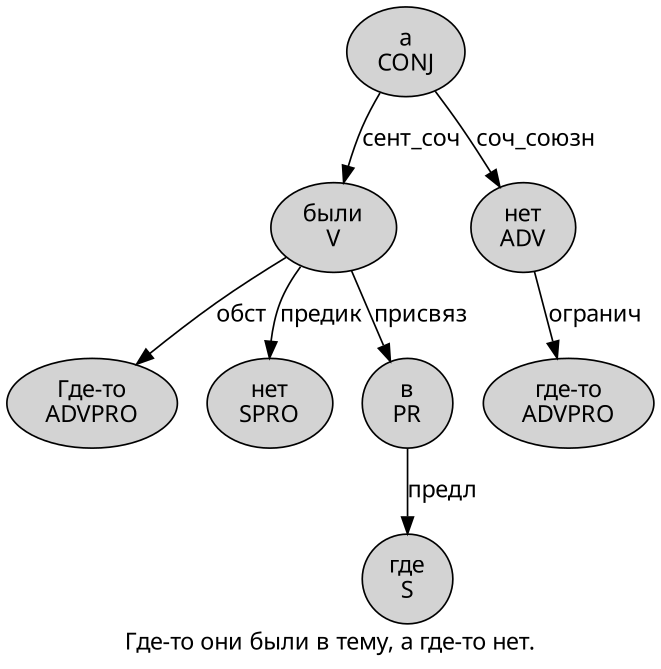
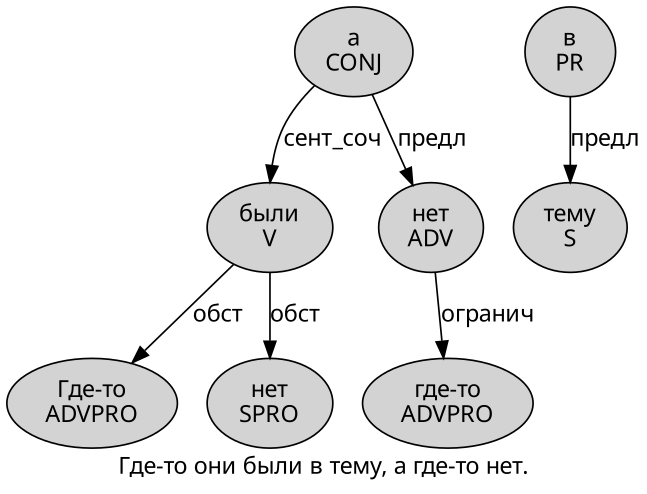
edge "а CONJ" -> "нет ADV": label "соч_союзн" -> "предл"
edge "были V" -> "в PR": removed, label "присвяз"
edge "были V" -> "нет SPRO": label "предик" -> "обст"
node "где S": label "где S" -> "тему S"
